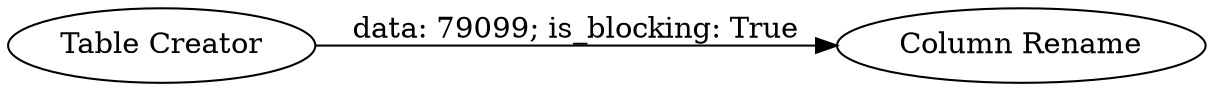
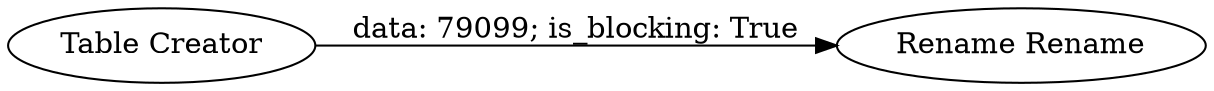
node "Column Rename": label "Column Rename" -> "Rename Rename"
